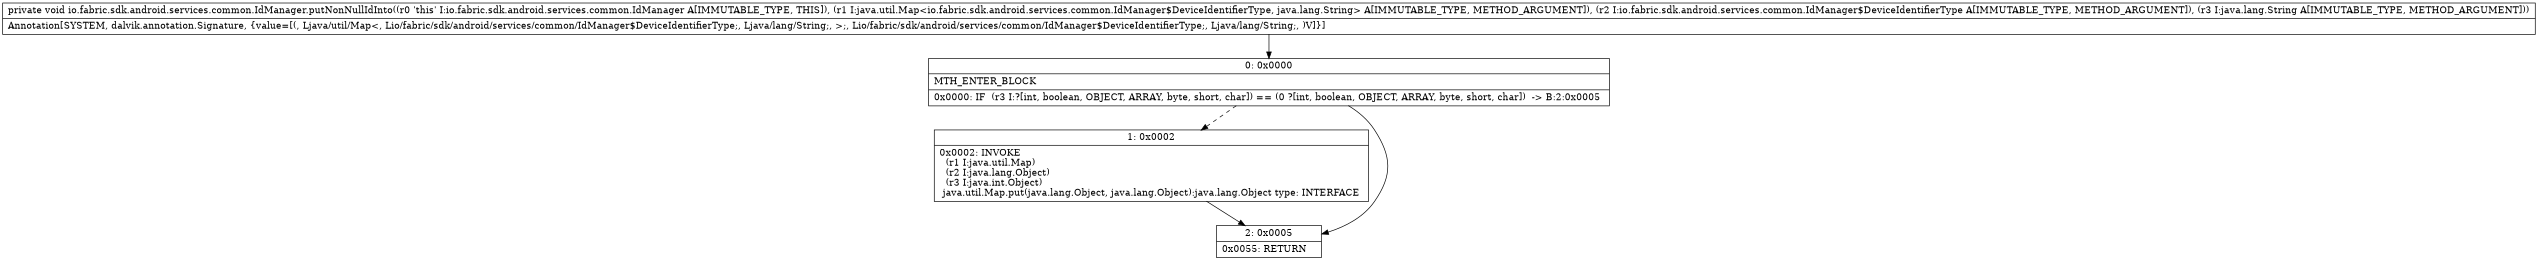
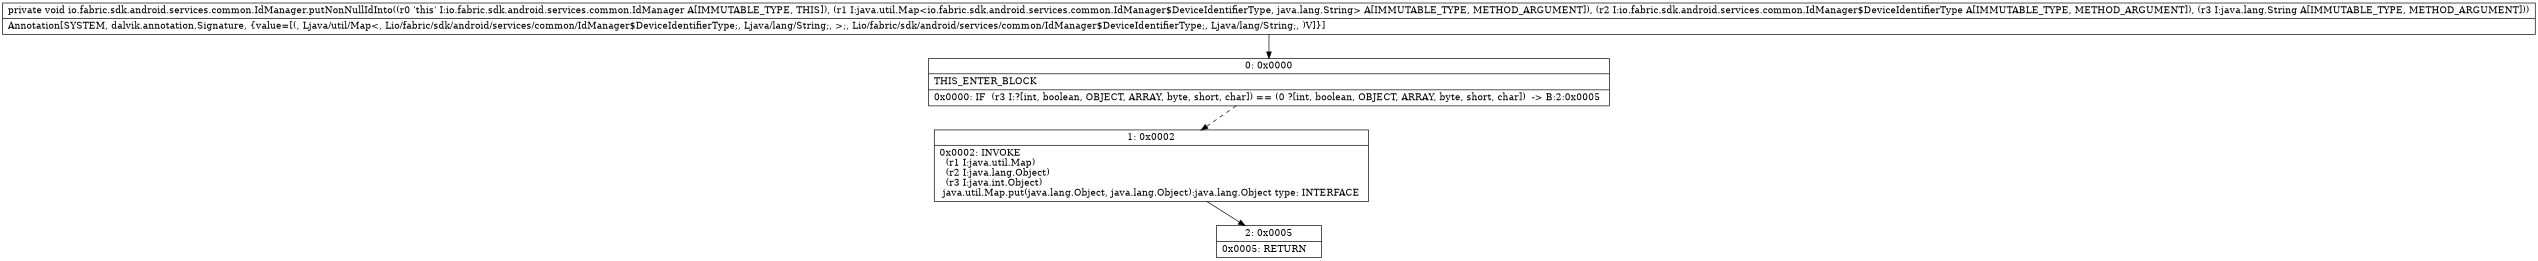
node "0: 0x0000": text "MTH_ENTER_BLOCK" -> "THIS_ENTER_BLOCK"
edge "0: 0x0000" -> "2: 0x0005": removed
node "2: 0x0005": text "0x0055: RETURN" -> "0x0005: RETURN"
